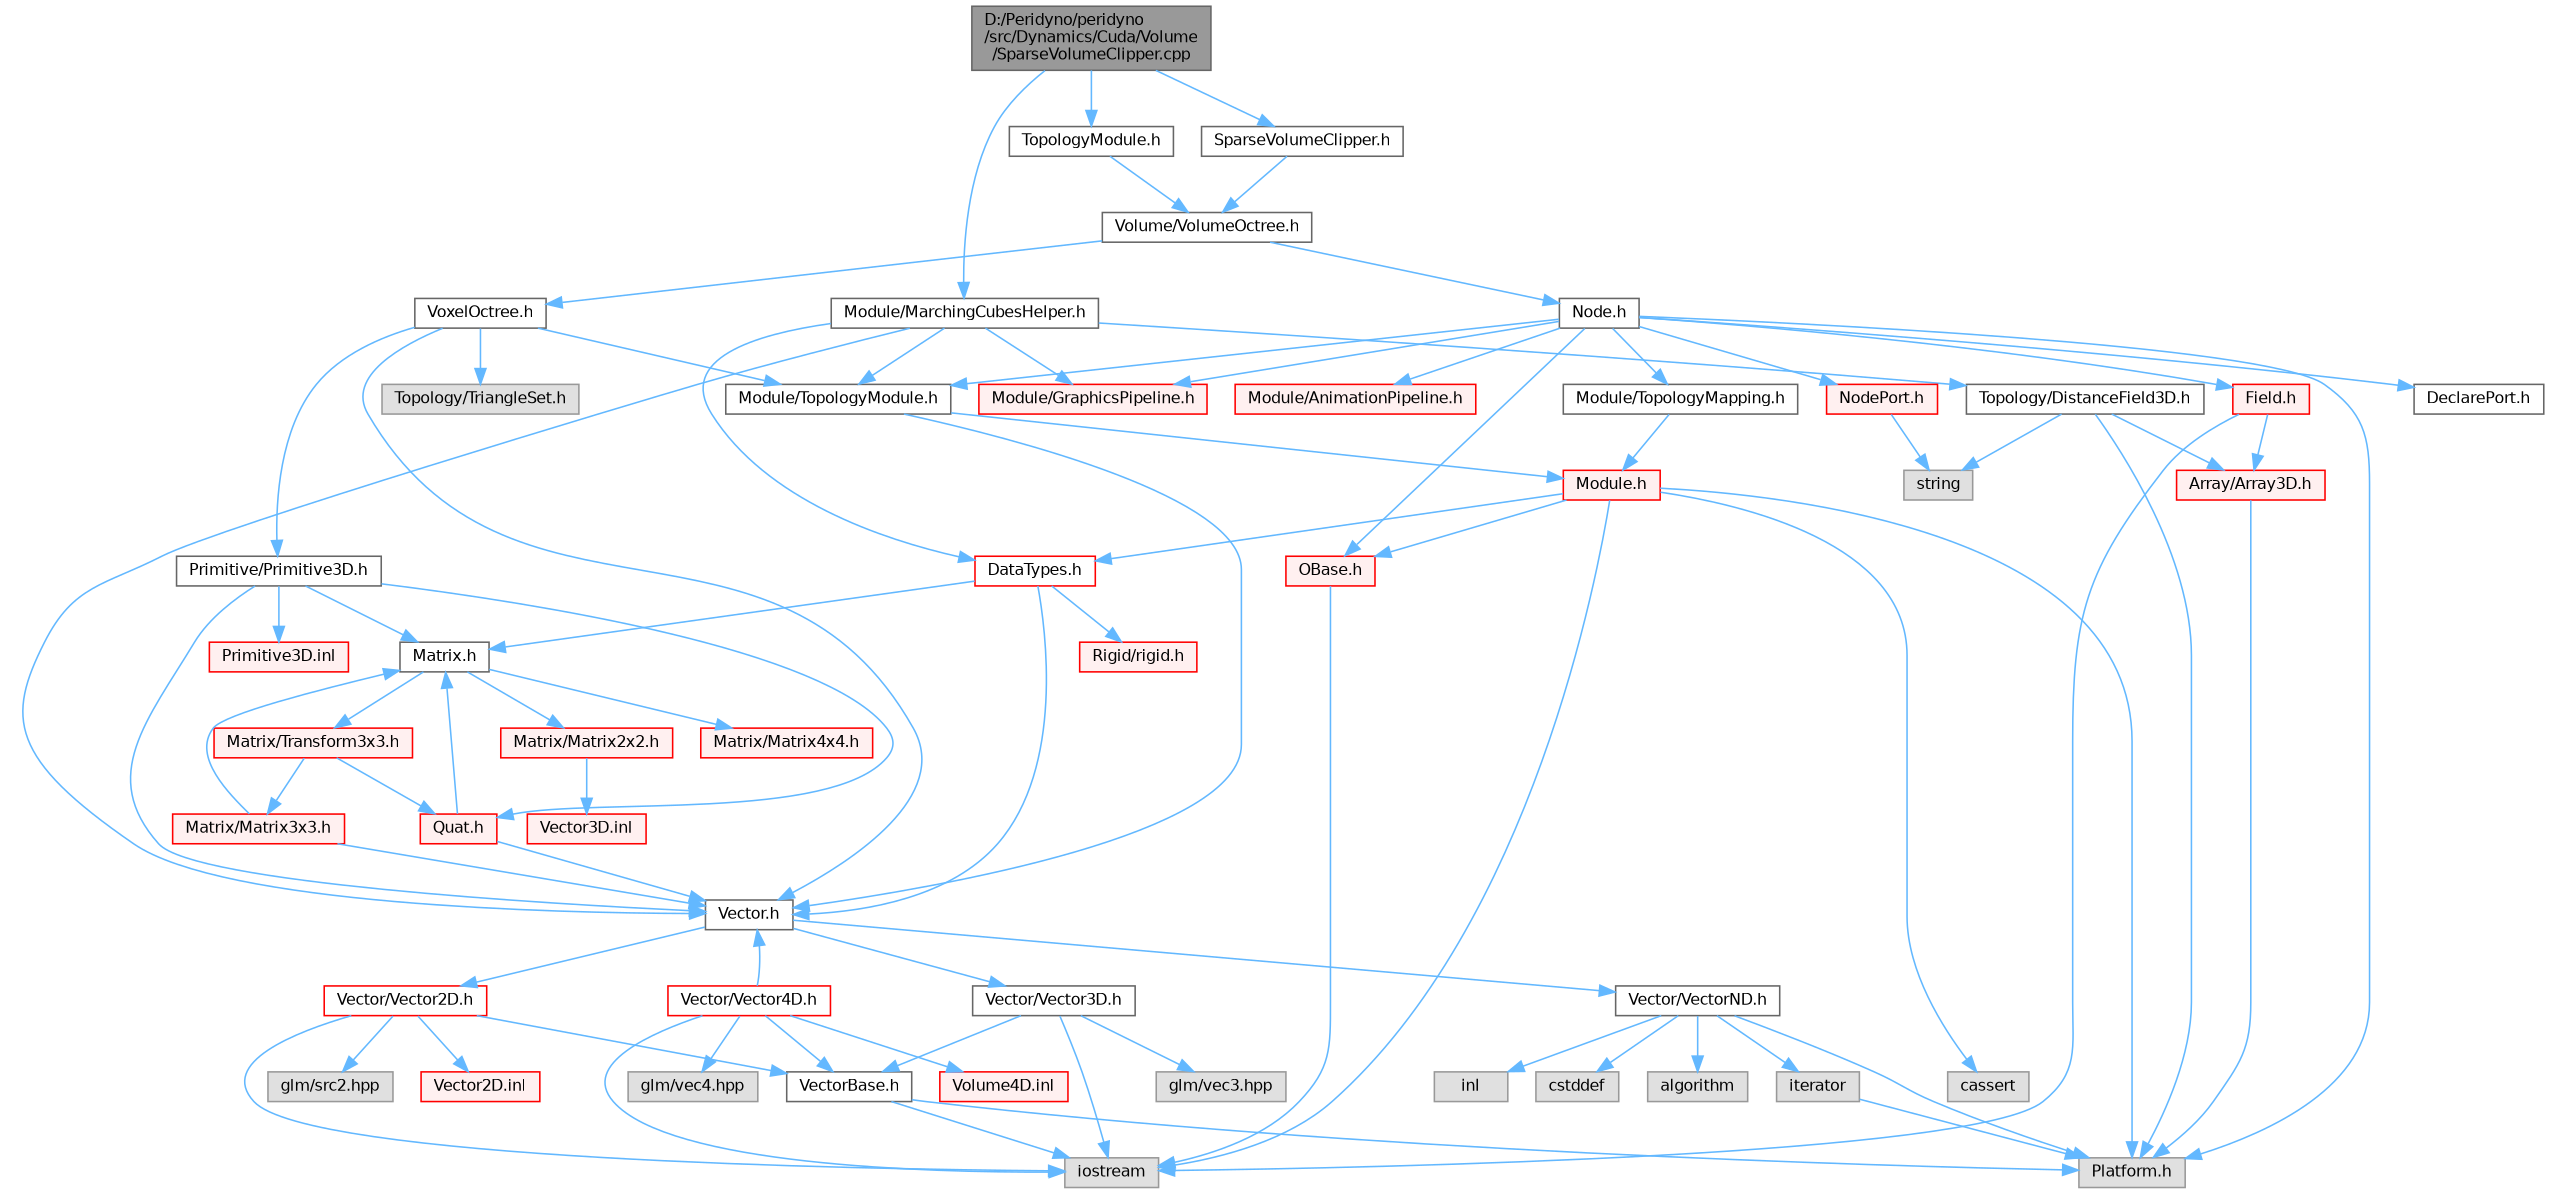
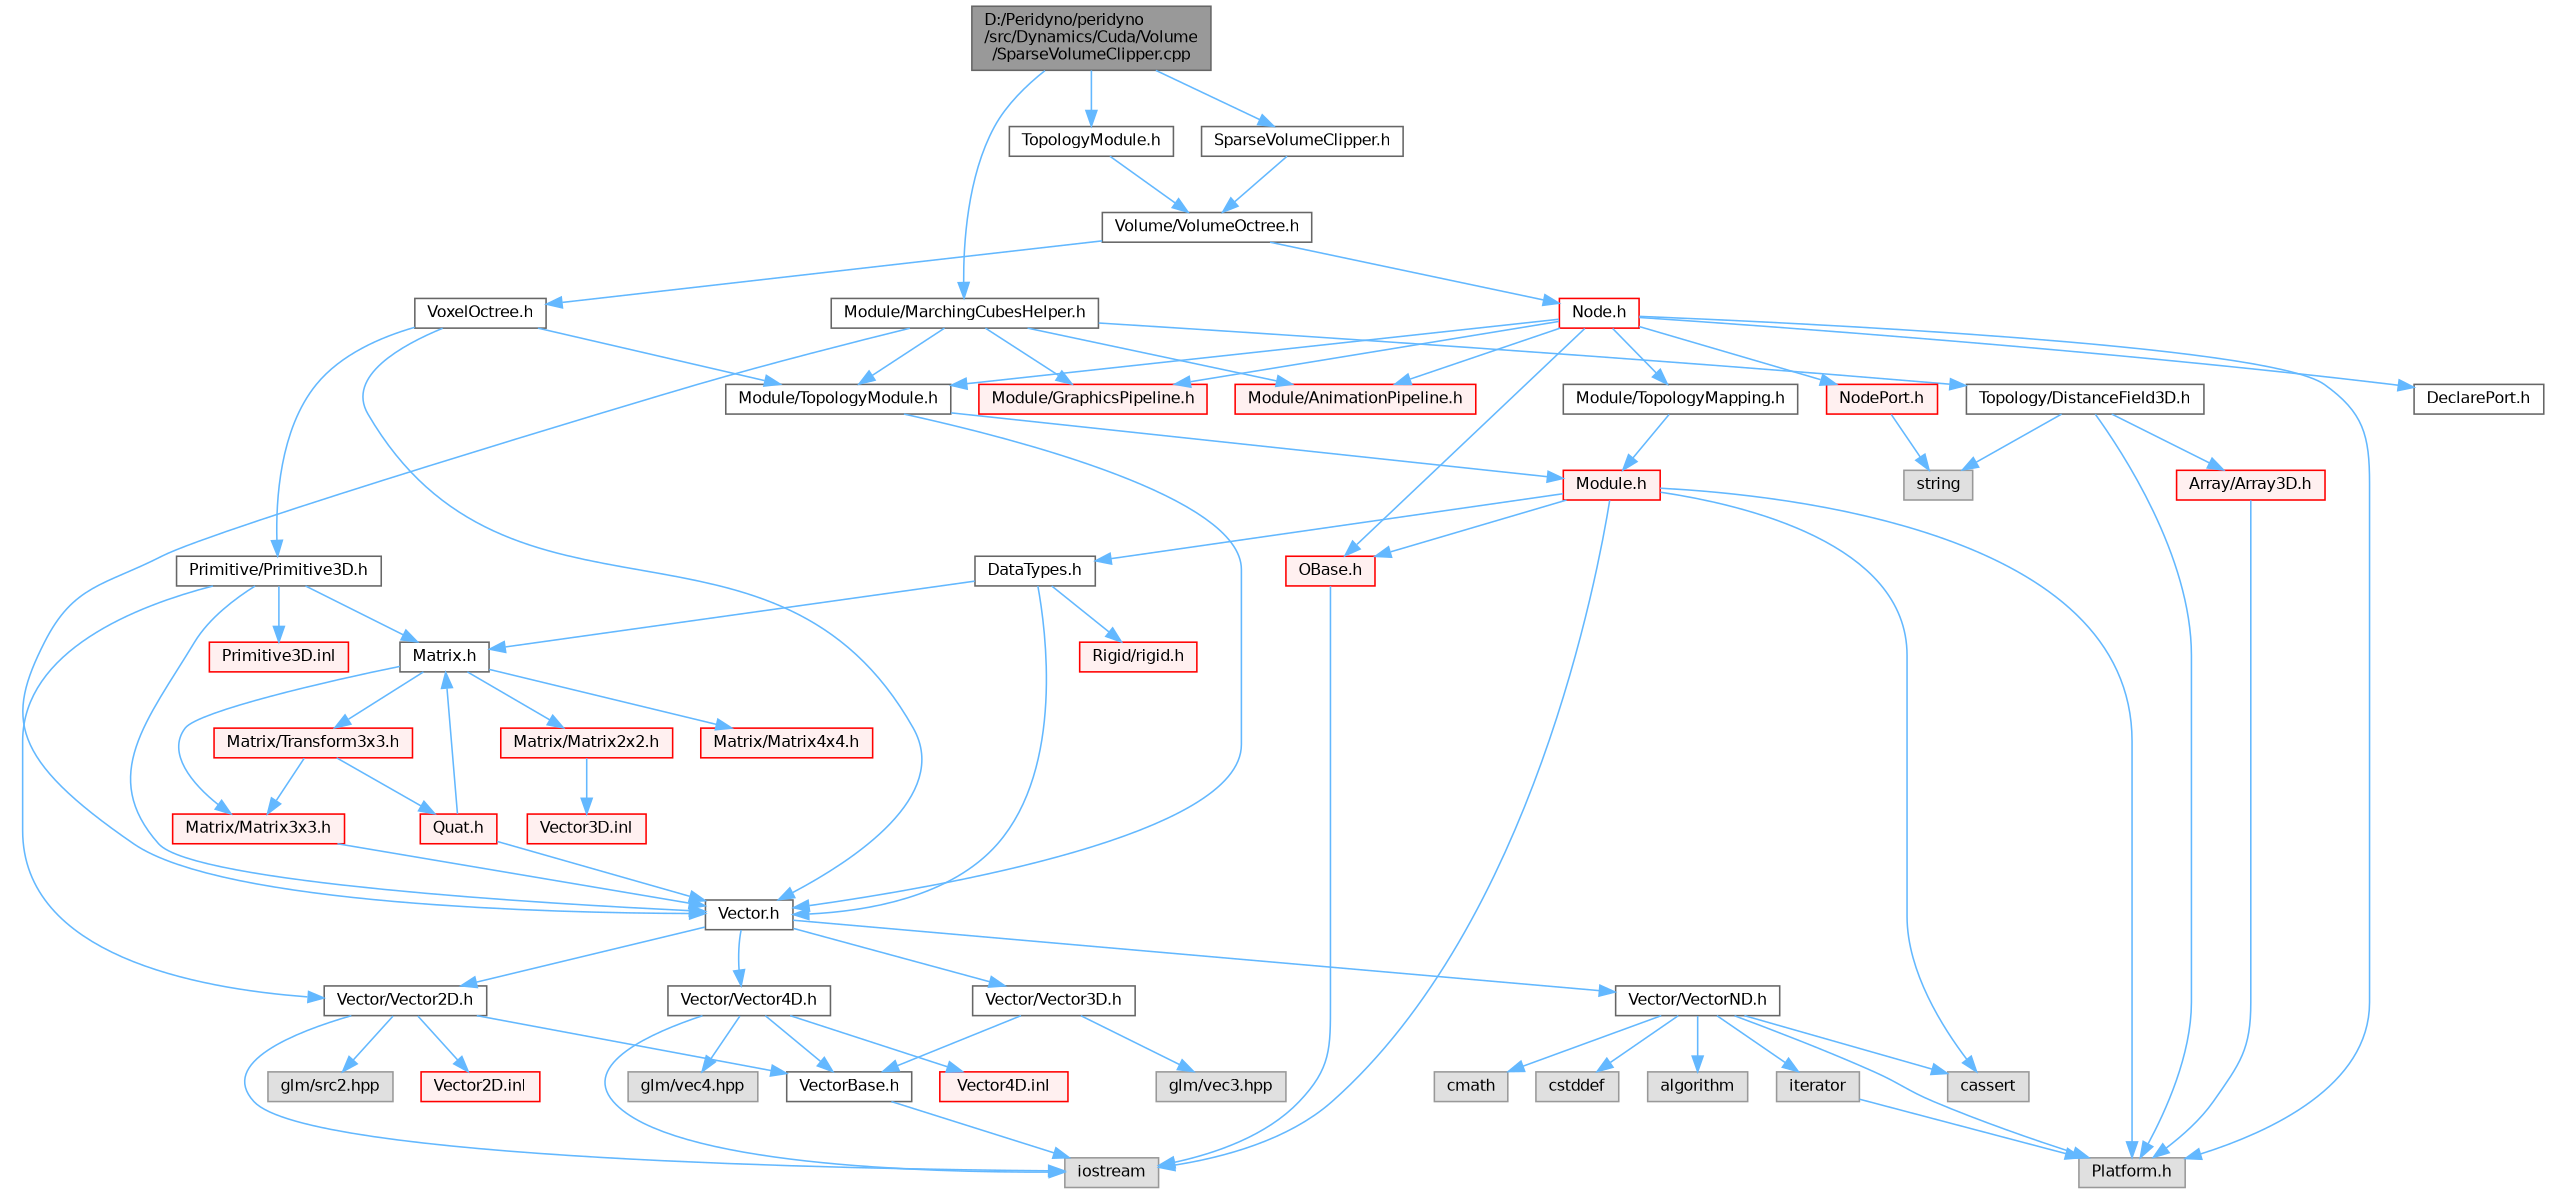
node "Node.h": color grey40 -> red
node "Topology/TriangleSet.h": removed
node "Field.h": removed
edge "Module/MarchingCubesHelper.h" -> "DataTypes.h": now "Module/MarchingCubesHelper.h" -> "Module/AnimationPipeline.h"
node "DataTypes.h": color red -> grey40
edge "Primitive/Primitive3D.h" -> "Quat.h": now "Primitive/Primitive3D.h" -> "Vector/Vector2D.h"
edge "Matrix/Matrix3x3.h" -> "Matrix.h": reversed
edge "Vector/Vector4D.h" -> "Vector.h": reversed
node "Vector/Vector2D.h": color red -> grey40
node "Vector/Vector4D.h": color red -> grey40
edge "Vector/VectorND.h" -> "cassert": added
edge "Vector/Vector3D.h" -> "iostream": removed
node "Volume4D.inl": label "Volume4D.inl" -> "Vector4D.inl"
node "inl": label "inl" -> "cmath"
edge "VectorBase.h" -> "Platform.h": removed
